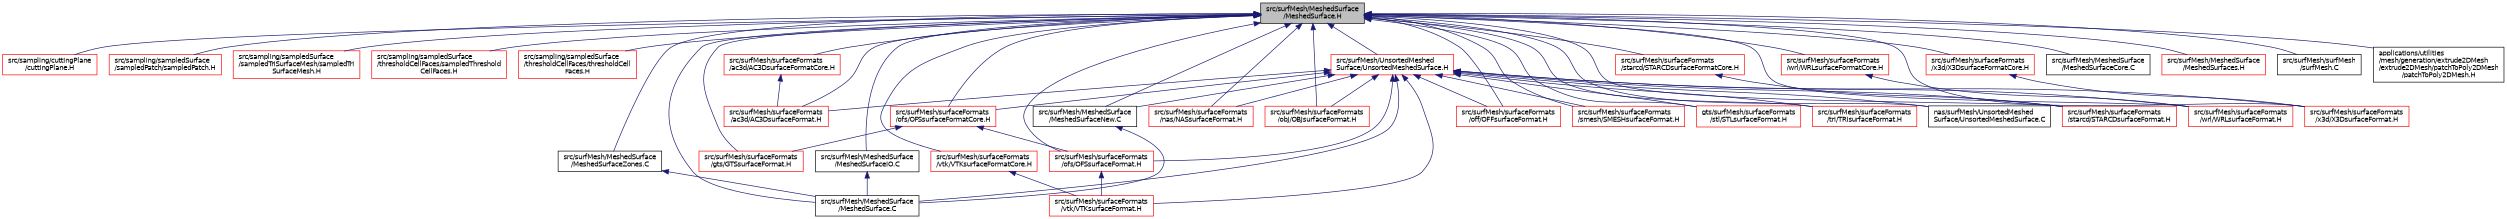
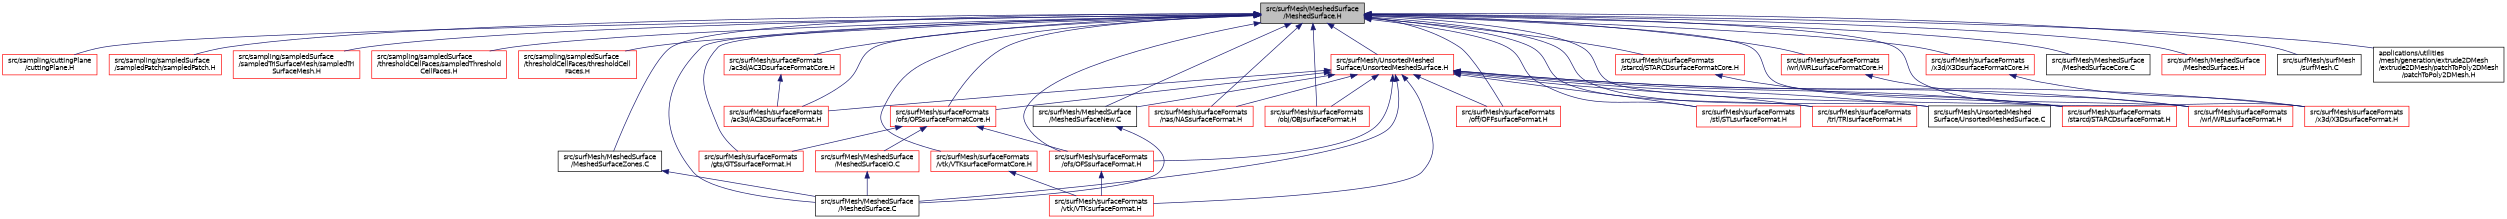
edge "src/surfMesh/MeshedSurface /MeshedSurfaceIO.C" -> "src/surfMesh/MeshedSurface /MeshedSurface.H": now "src/surfMesh/MeshedSurface /MeshedSurfaceIO.C" -> "src/surfMesh/surfaceFormats /ofs/OFSsurfaceFormatCore.H"
node "src/surfMesh/surfaceFormats /smesh/SMESHsurfaceFormat.H": removed
node "gts/surfMesh/surfaceFormats /stl/STLsurfaceFormat.H": label "gts/surfMesh/surfaceFormats /stl/STLsurfaceFormat.H" -> "src/surfMesh/surfaceFormats /stl/STLsurfaceFormat.H"
node "nas/surfMesh/UnsortedMeshed Surface/UnsortedMeshedSurface.C": label "nas/surfMesh/UnsortedMeshed Surface/UnsortedMeshedSurface.C" -> "src/surfMesh/UnsortedMeshed Surface/UnsortedMeshedSurface.C"
node "src/surfMesh/MeshedSurface /MeshedSurfaceIO.C": color black -> red
